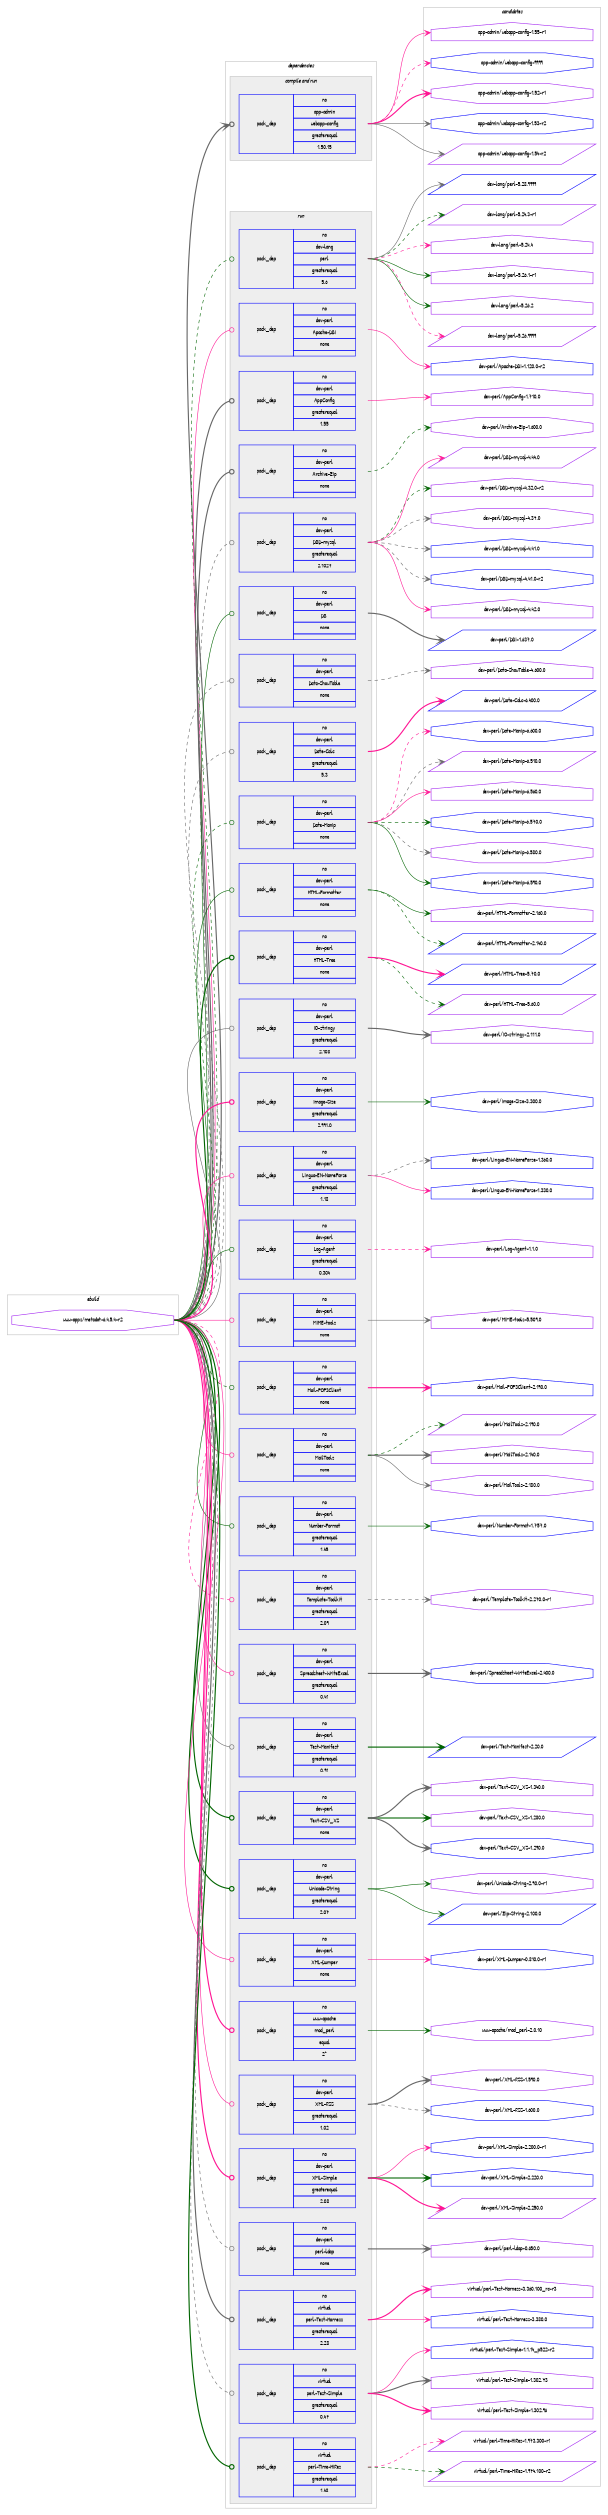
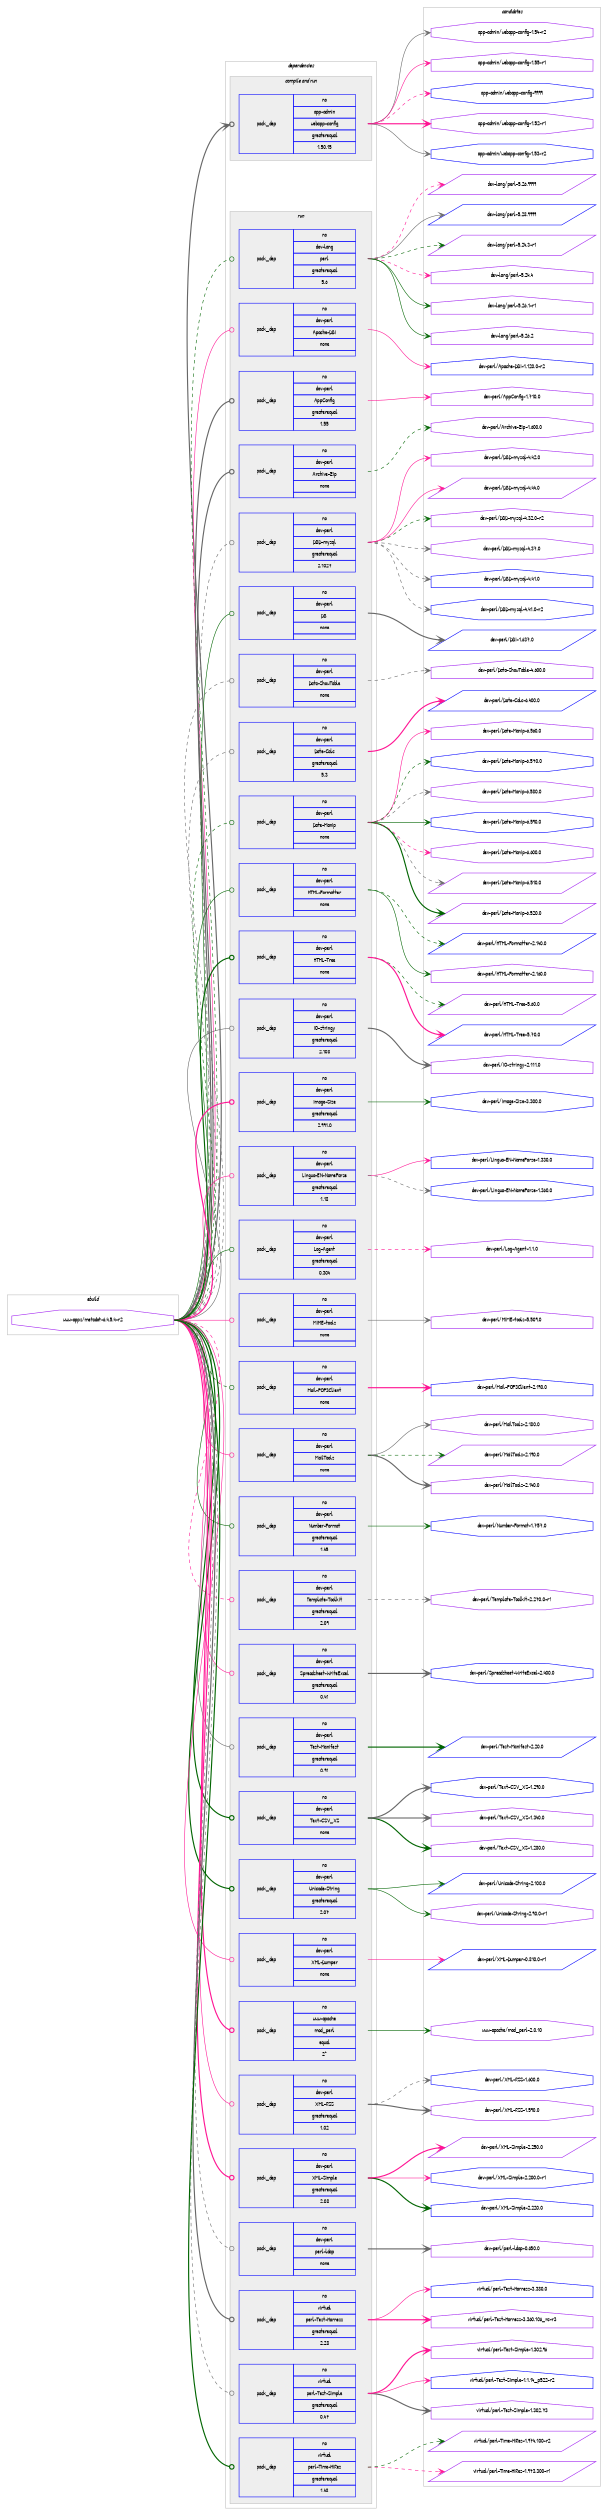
node "app-admin/webapp-config-1.54-r2": shape parallelogram -> octagon
node "dev-perl/Date-Manip-6.600.0": color blue -> purple
node "dev-perl/Date-Manip-6.520.0": added
node "dev-perl/Lingua-EN-NameParse-1.360.0": shape house -> octagon
node "dev-perl/Zip-String-2.100.0": label "dev-perl/Zip-String-2.100.0" -> "dev-perl/Unicode-String-2.100.0"
node "dev-perl/XML-Dumper-0.810.0-r1": shape octagon -> parallelogram
node "virtual/perl-Test-Harness-3.360.100_rc-r3": label "virtual/perl-Test-Harness-3.360.100_rc-r3" -> "virtual/perl-Test-Harness-3.360.106_rc-r3"
